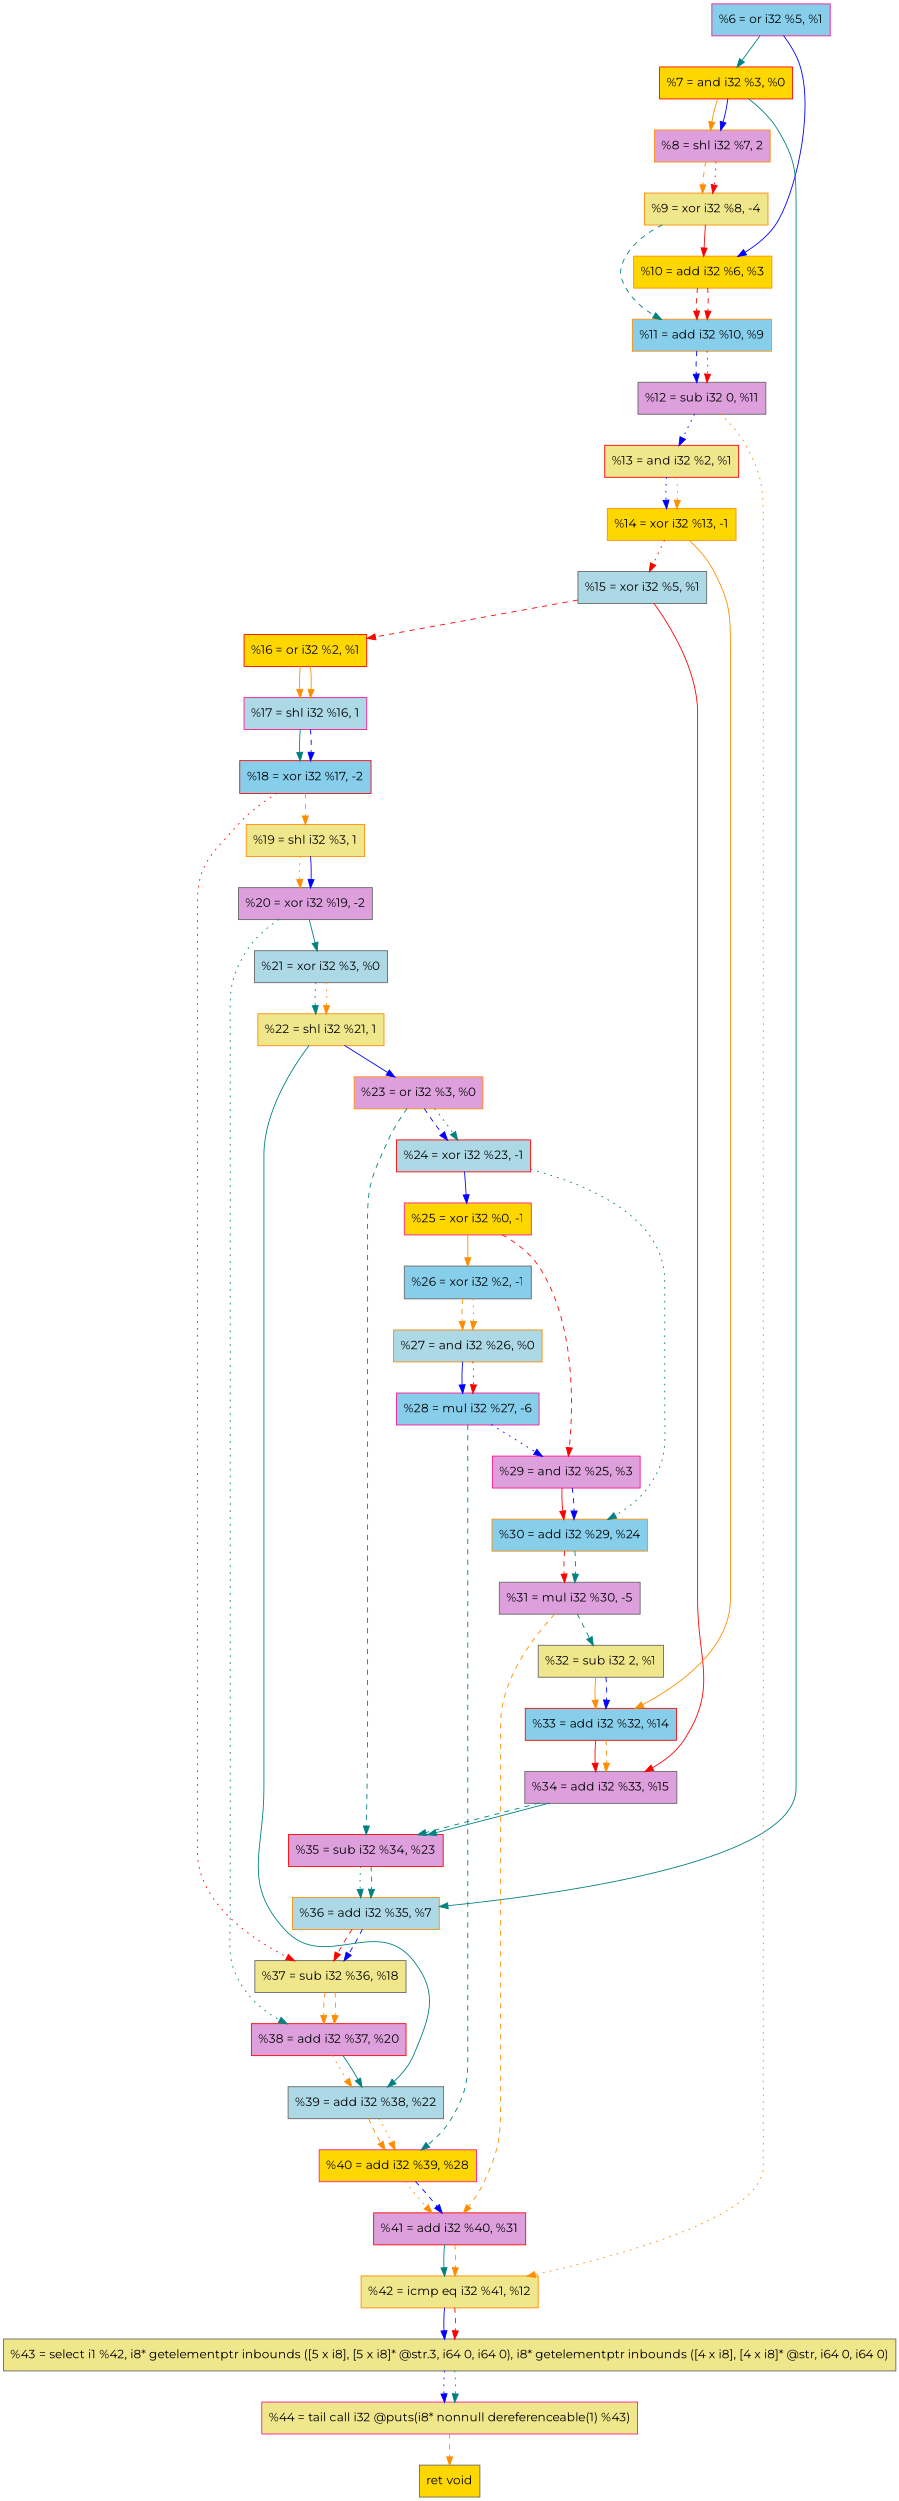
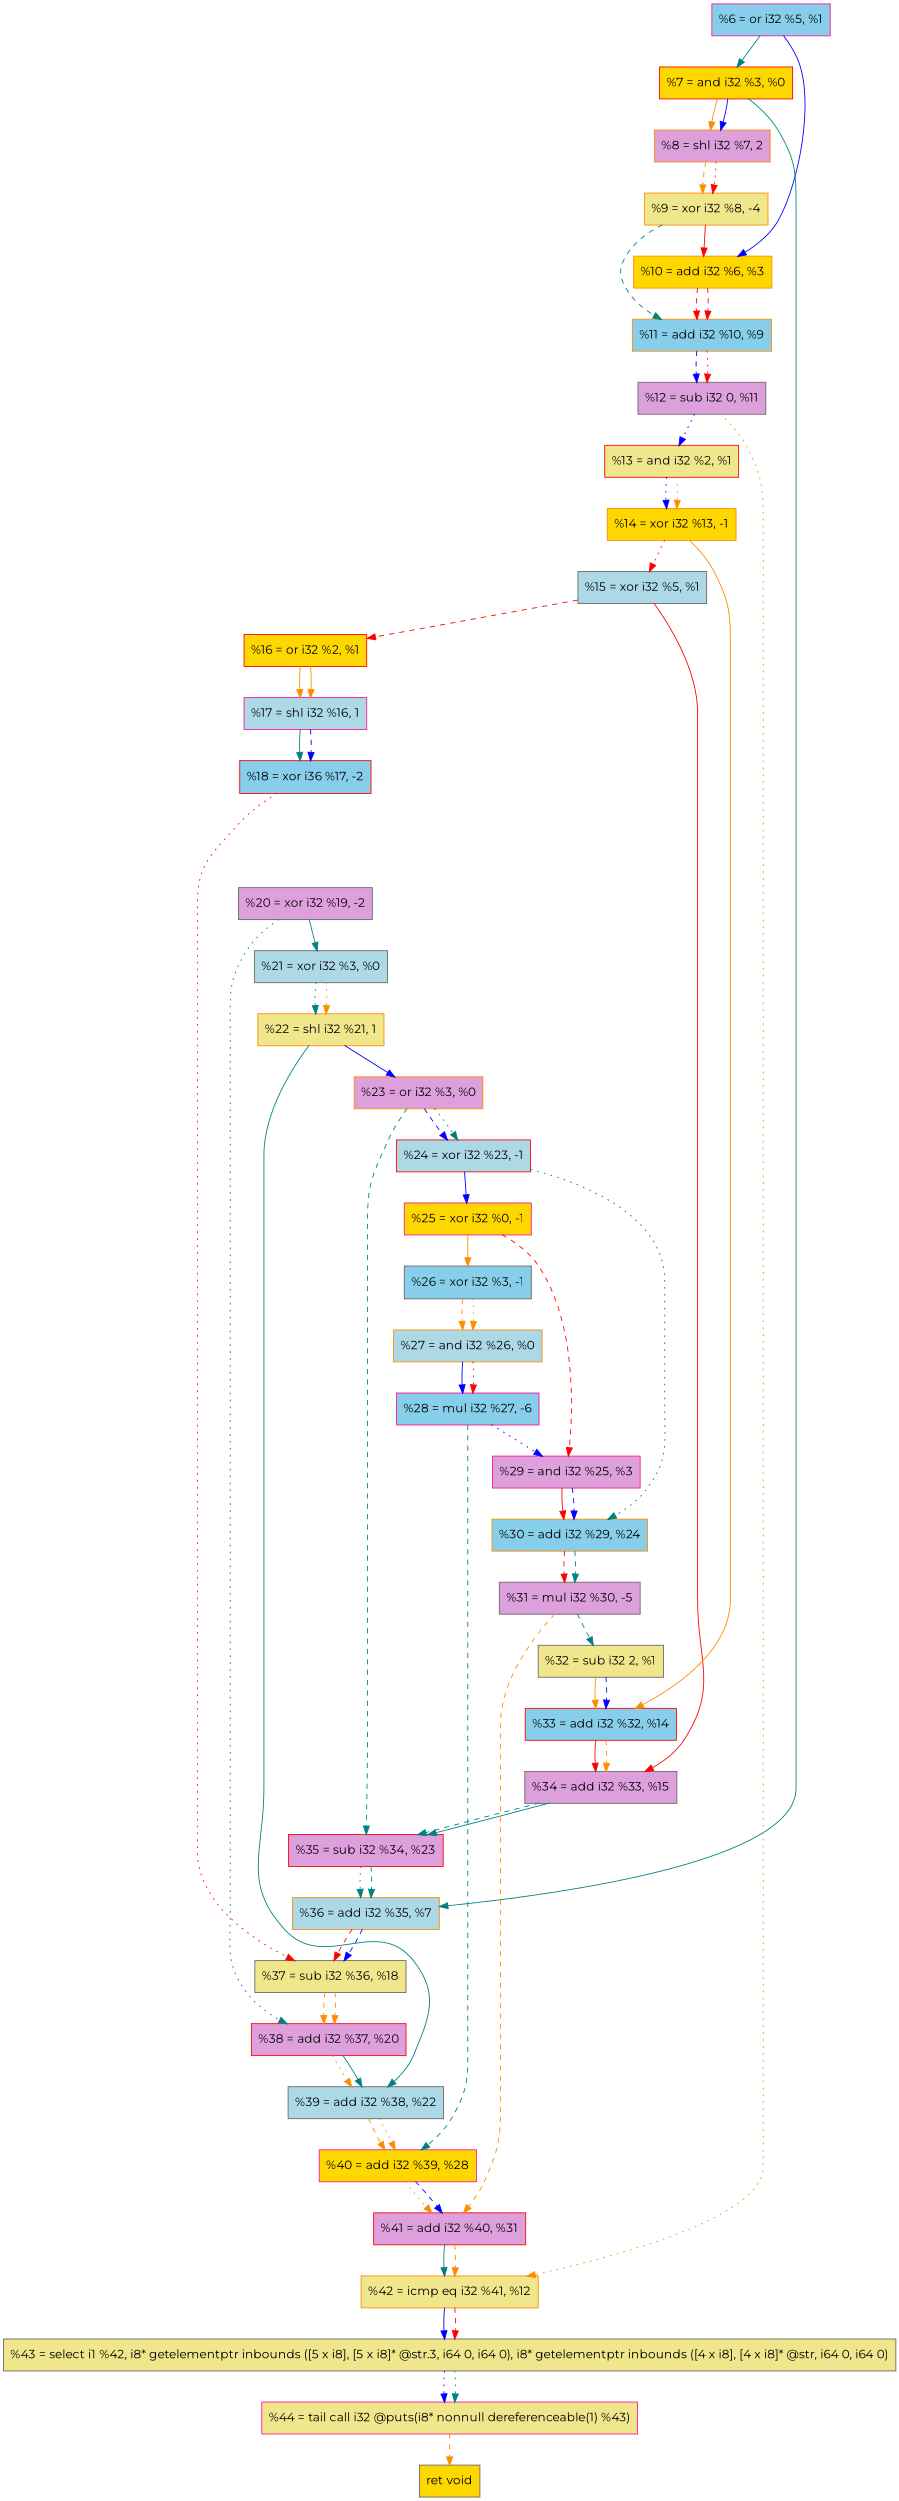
node "%18 = xor i32 %17, -2": label "%18 = xor i32 %17, -2" -> "%18 = xor i36 %17, -2"
node "%19 = shl i32 %3, 1": removed
node "%26 = xor i32 %2, -1": label "%26 = xor i32 %2, -1" -> "%26 = xor i32 %3, -1"
